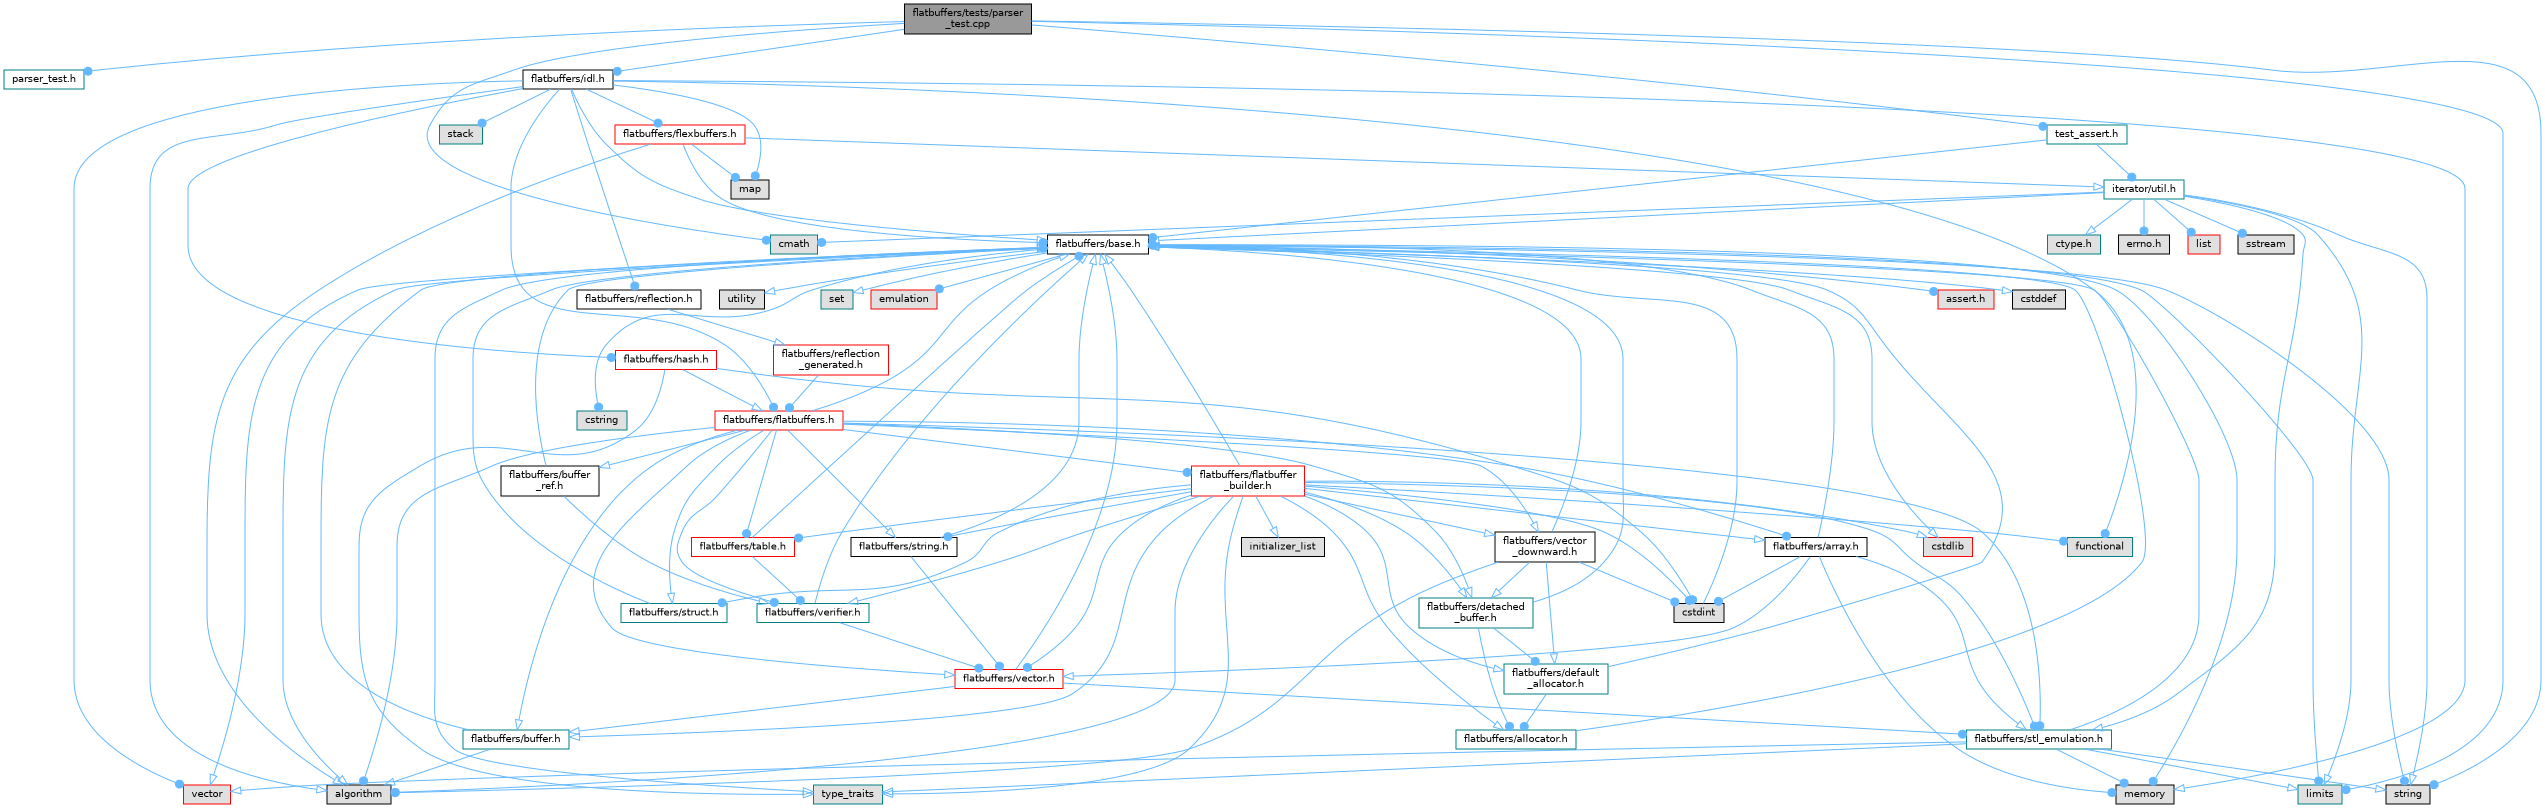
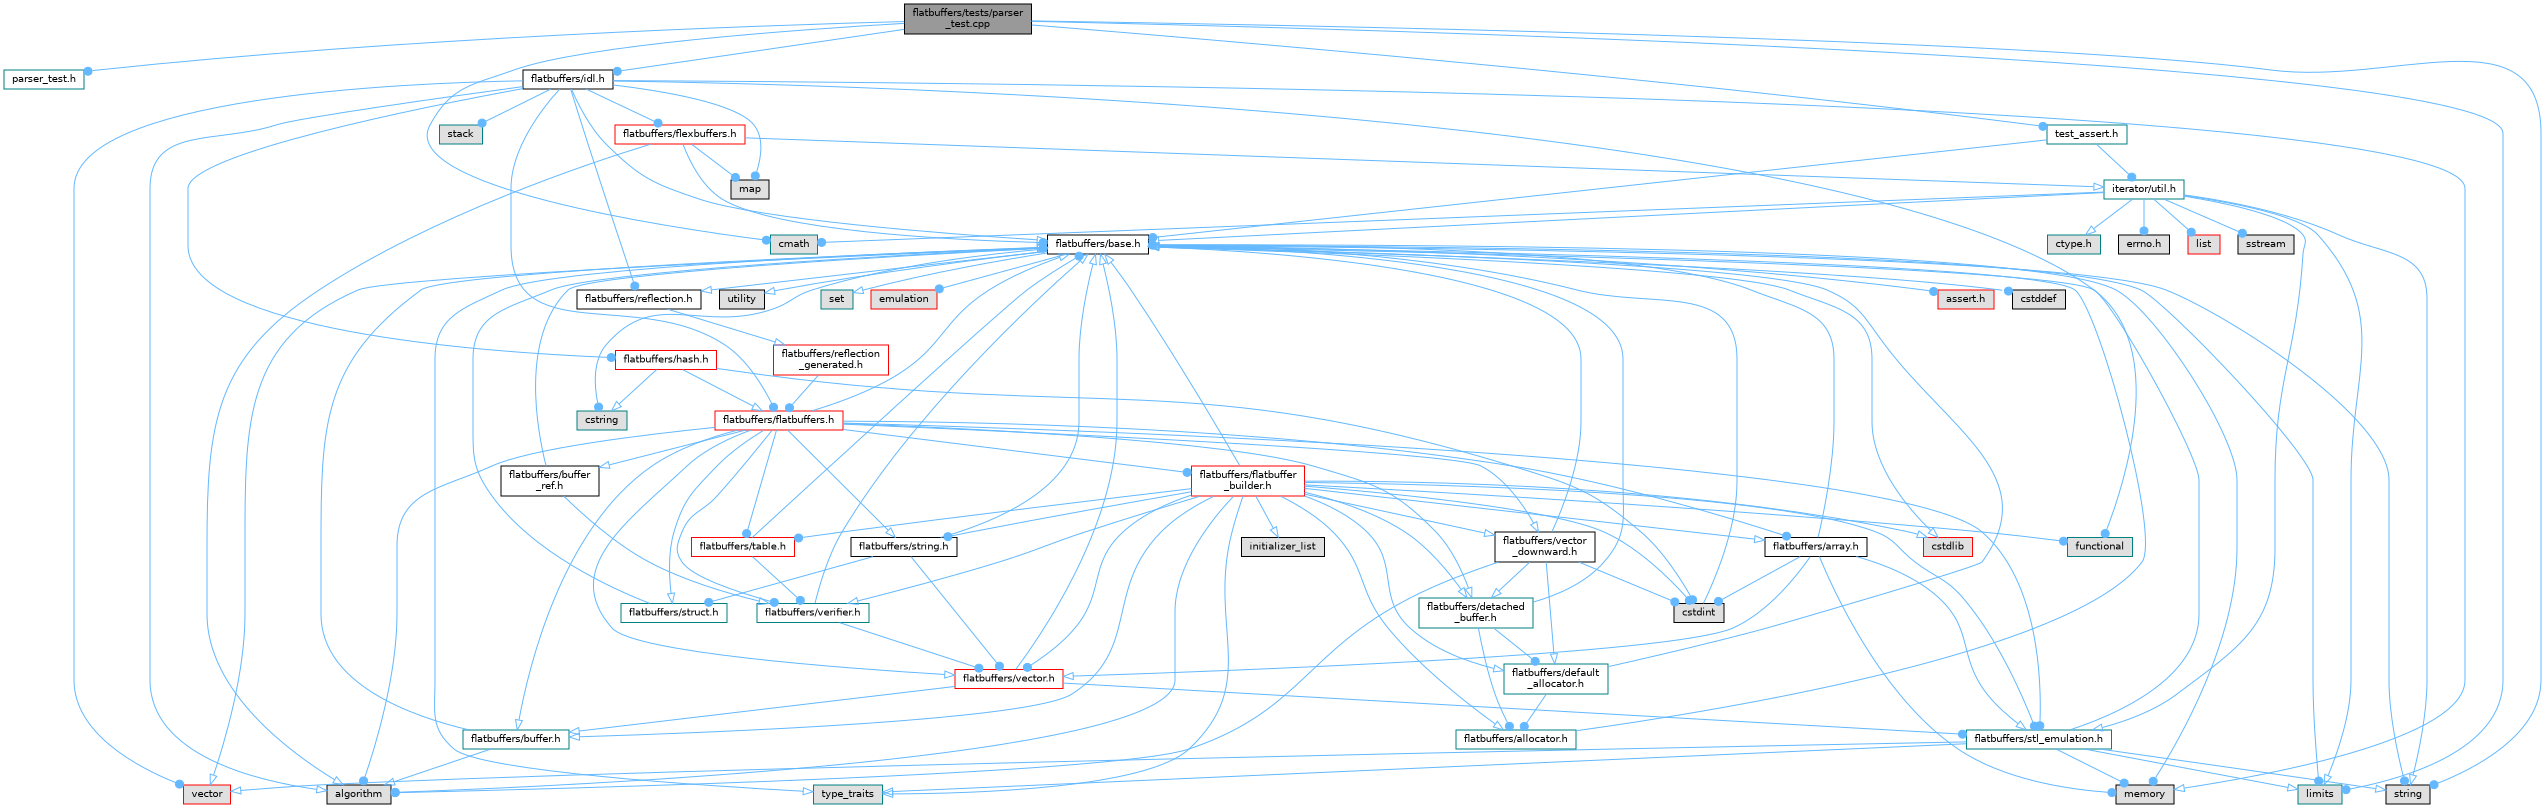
edge "flatbuffers/base.h" -> "cstddef": arrowhead onormal -> dot
edge "flatbuffers/base.h" -> "algorithm": now "flatbuffers/base.h" -> "flatbuffers/reflection.h"
edge "flatbuffers/flatbuffer _builder.h" -> "flatbuffers/struct.h": now "flatbuffers/string.h" -> "flatbuffers/struct.h"
edge "flatbuffers/hash.h" -> "type_traits": now "flatbuffers/hash.h" -> "cstring"
